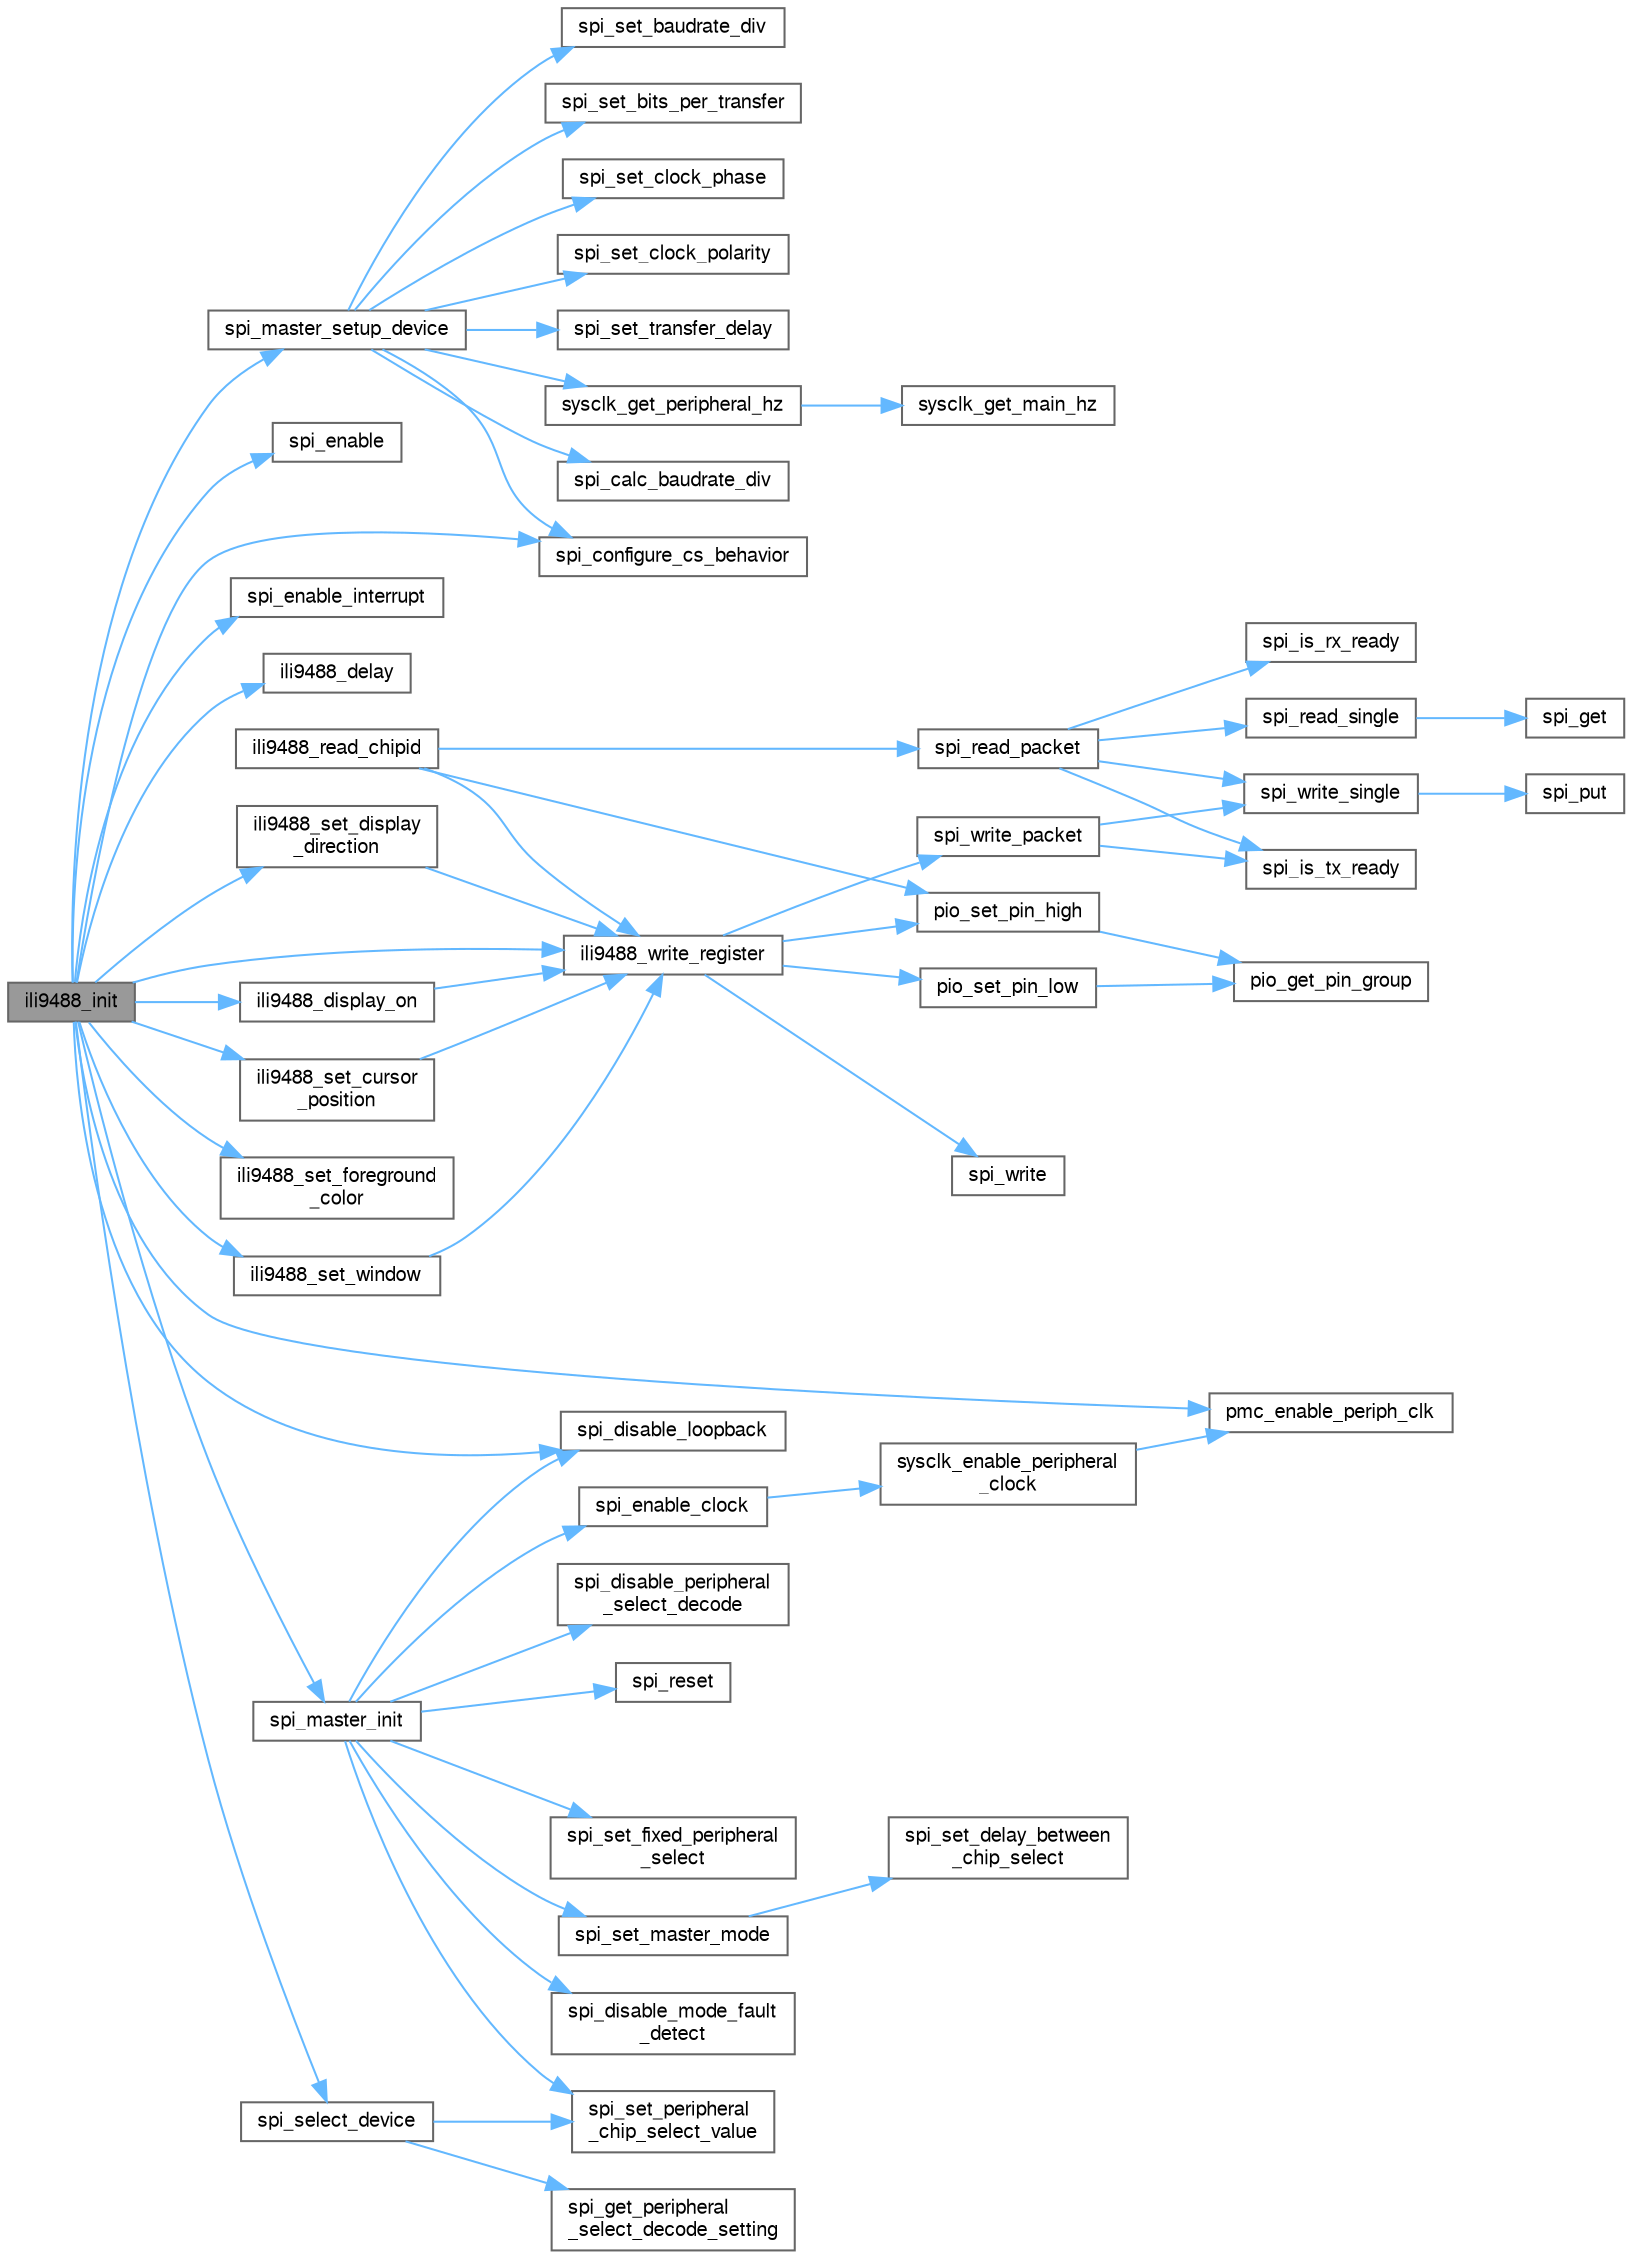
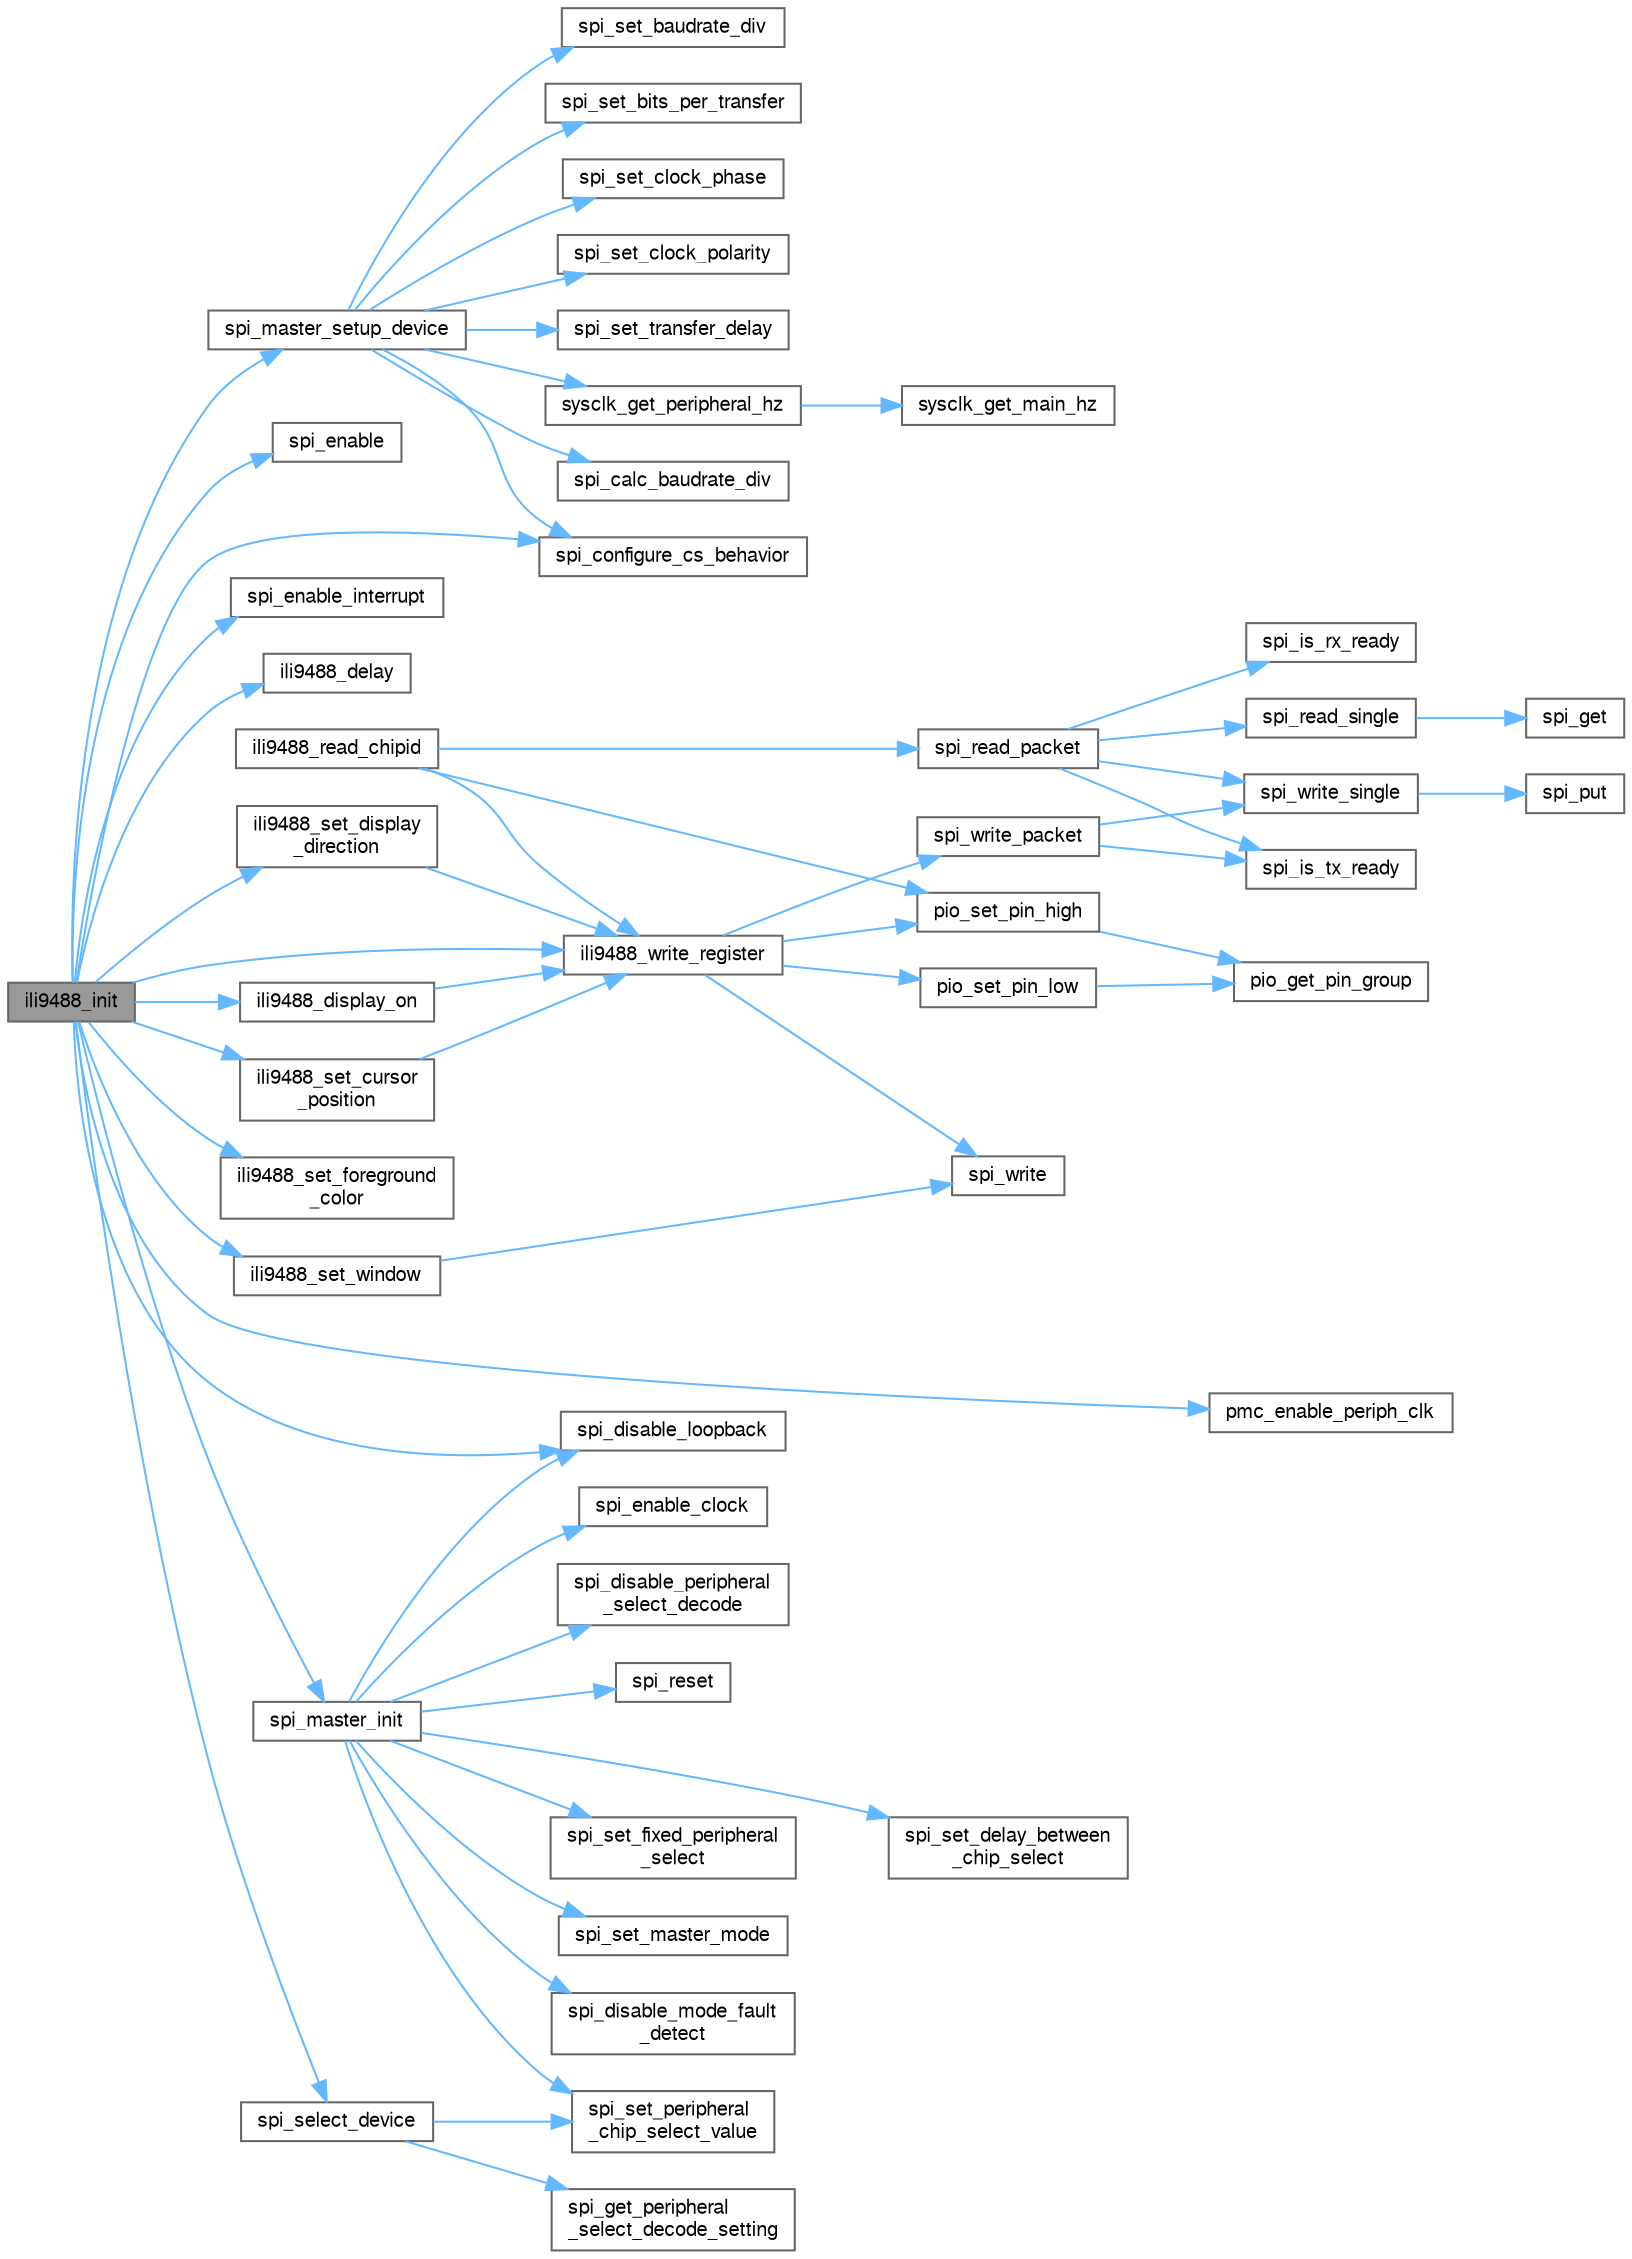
edge "ili9488_set_window" -> "ili9488_write_register": now "ili9488_set_window" -> "spi_write"
node "sysclk_enable_peripheral _clock": removed
edge "spi_set_master_mode" -> "spi_set_delay_between _chip_select": now "spi_master_init" -> "spi_set_delay_between _chip_select"
